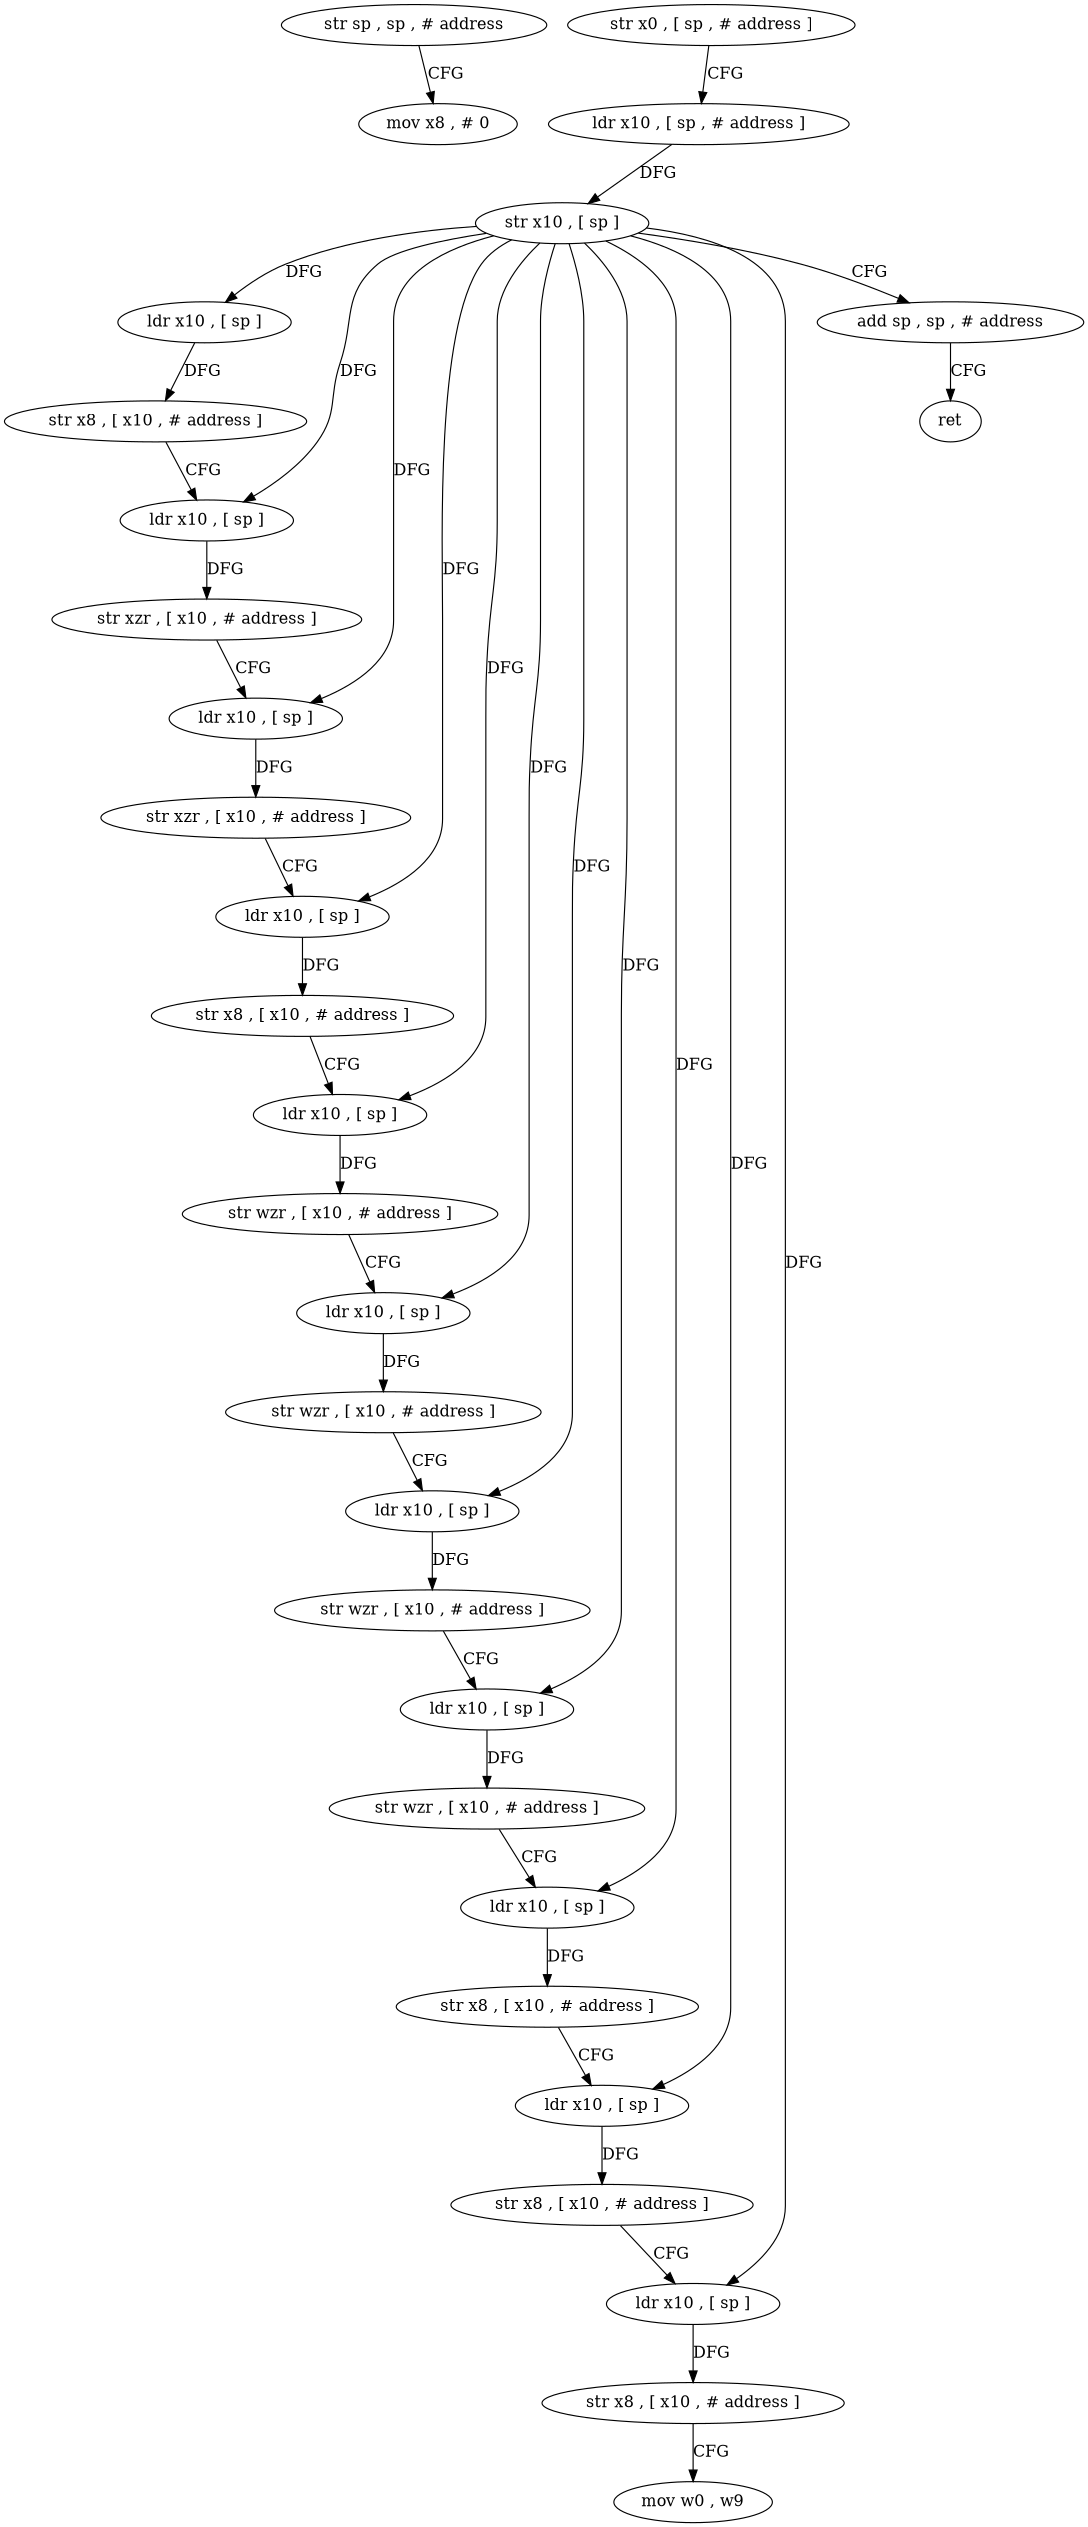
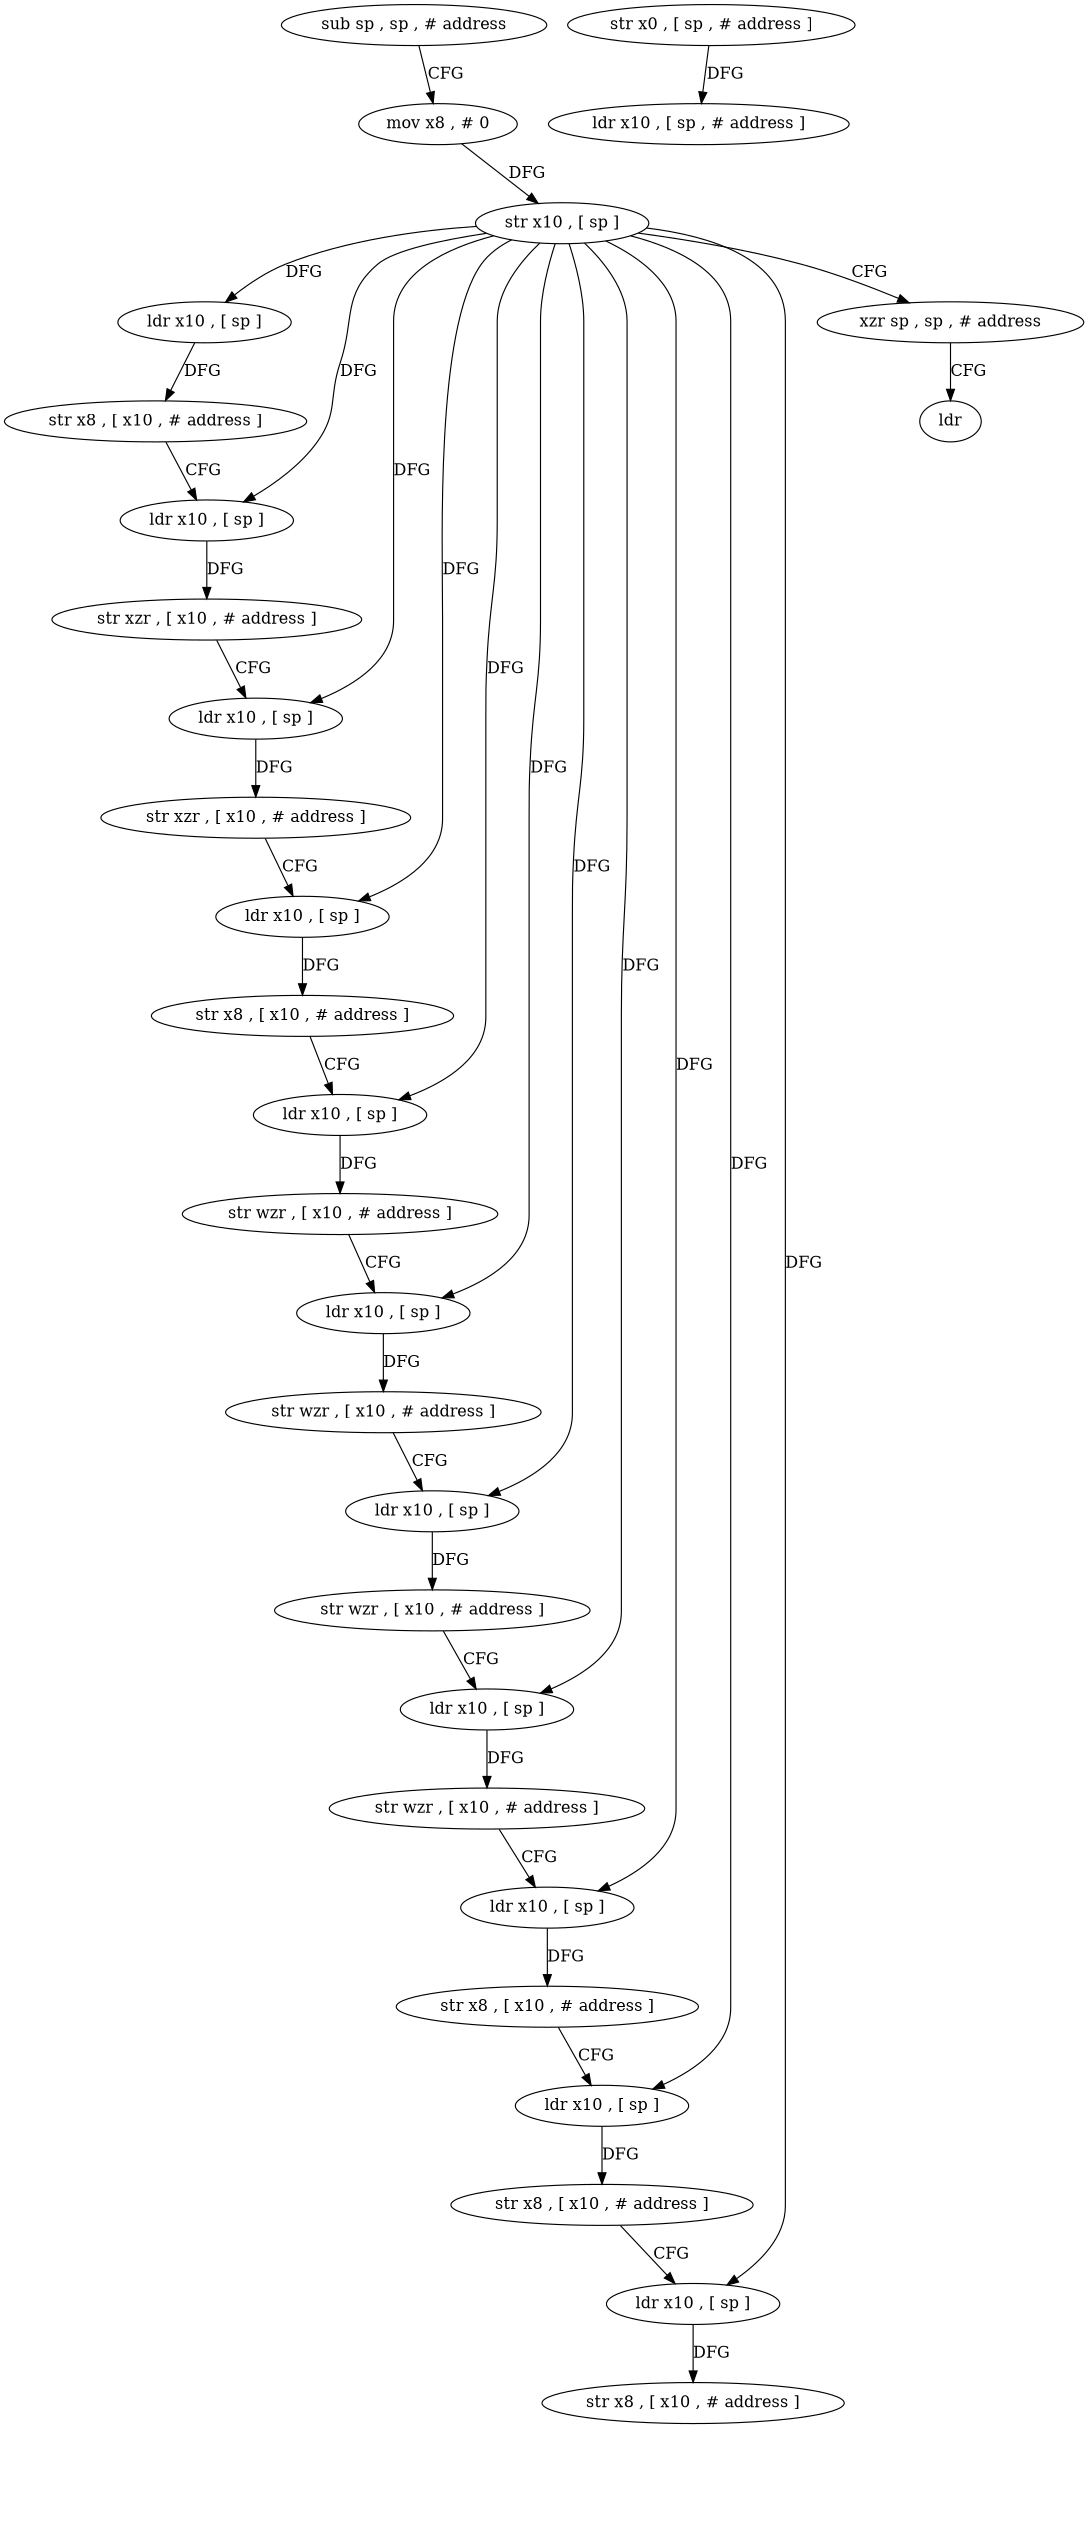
node "str sp , sp , # address": label "str sp , sp , # address" -> "sub sp , sp , # address"
edge "str x0 , [ sp , # address ]" -> "ldr x10 , [ sp , # address ]": label "CFG" -> "DFG"
edge "ldr x10 , [ sp , # address ]" -> "str x10 , [ sp ]": now "mov x8 , # 0" -> "str x10 , [ sp ]"
node "add sp , sp , # address": label "add sp , sp , # address" -> "xzr sp , sp , # address"
node "ret": label "ret" -> "ldr"
node "mov w0 , w9": removed
